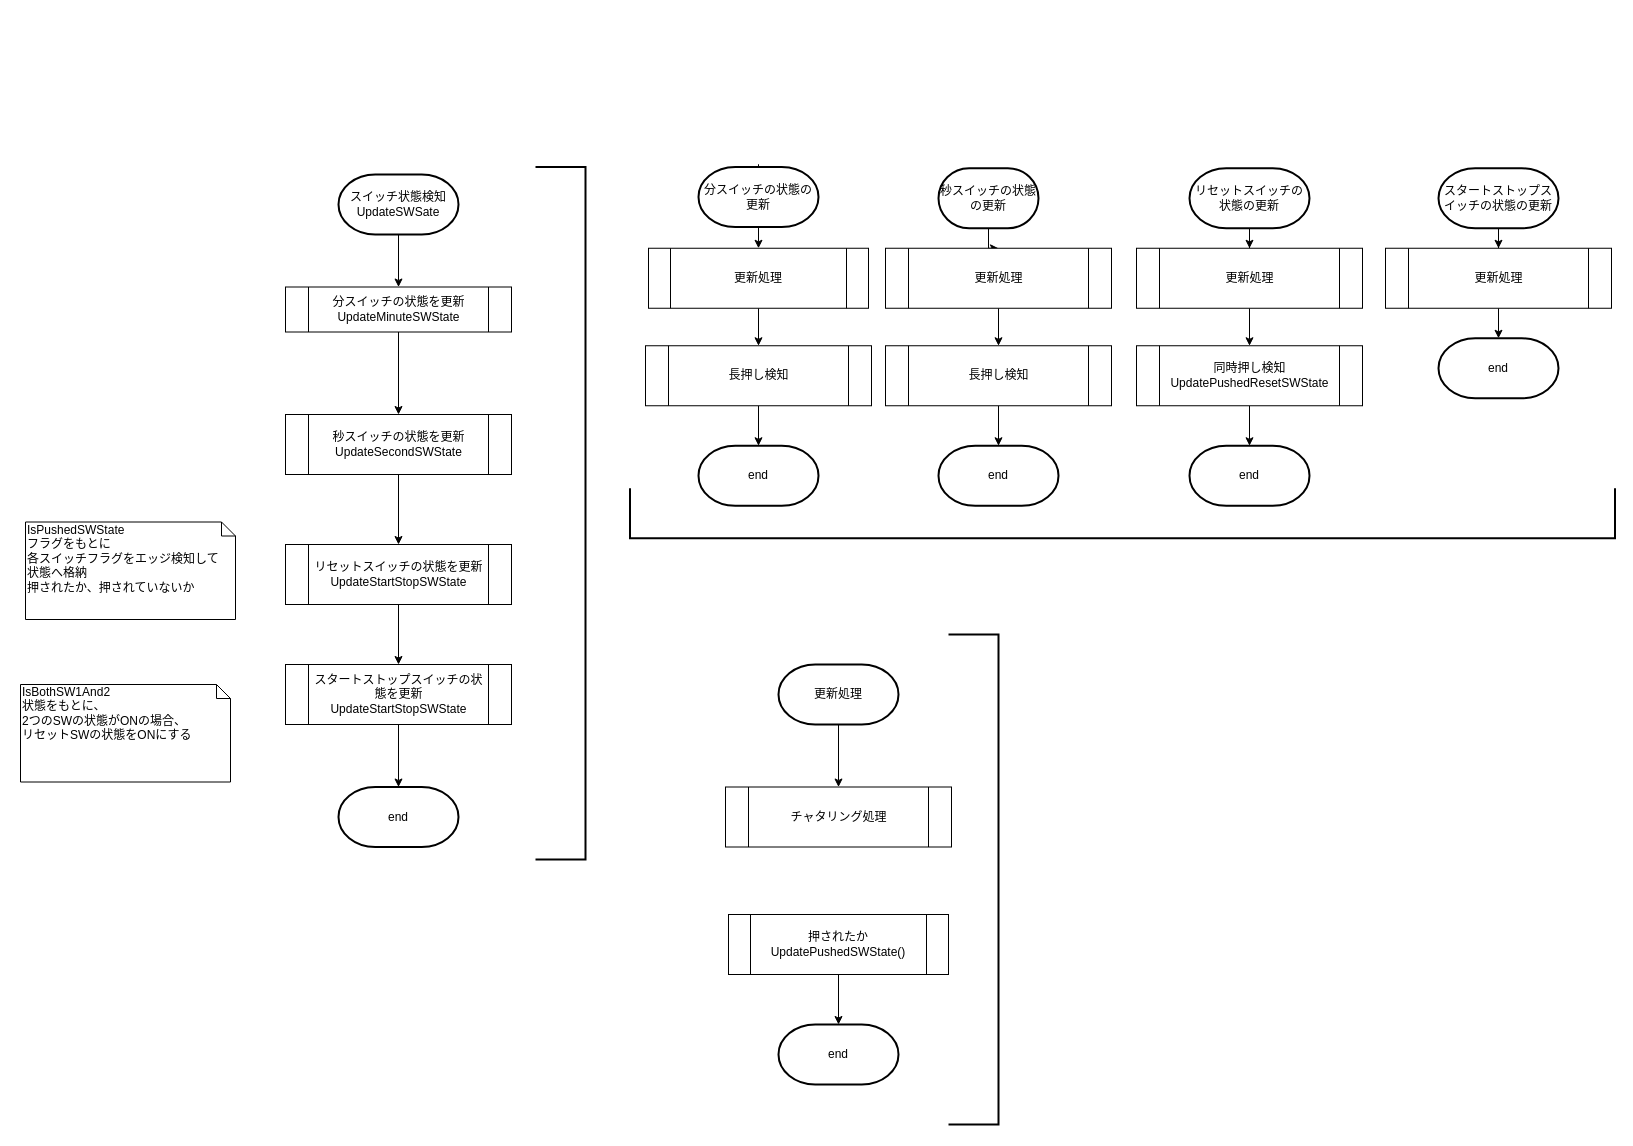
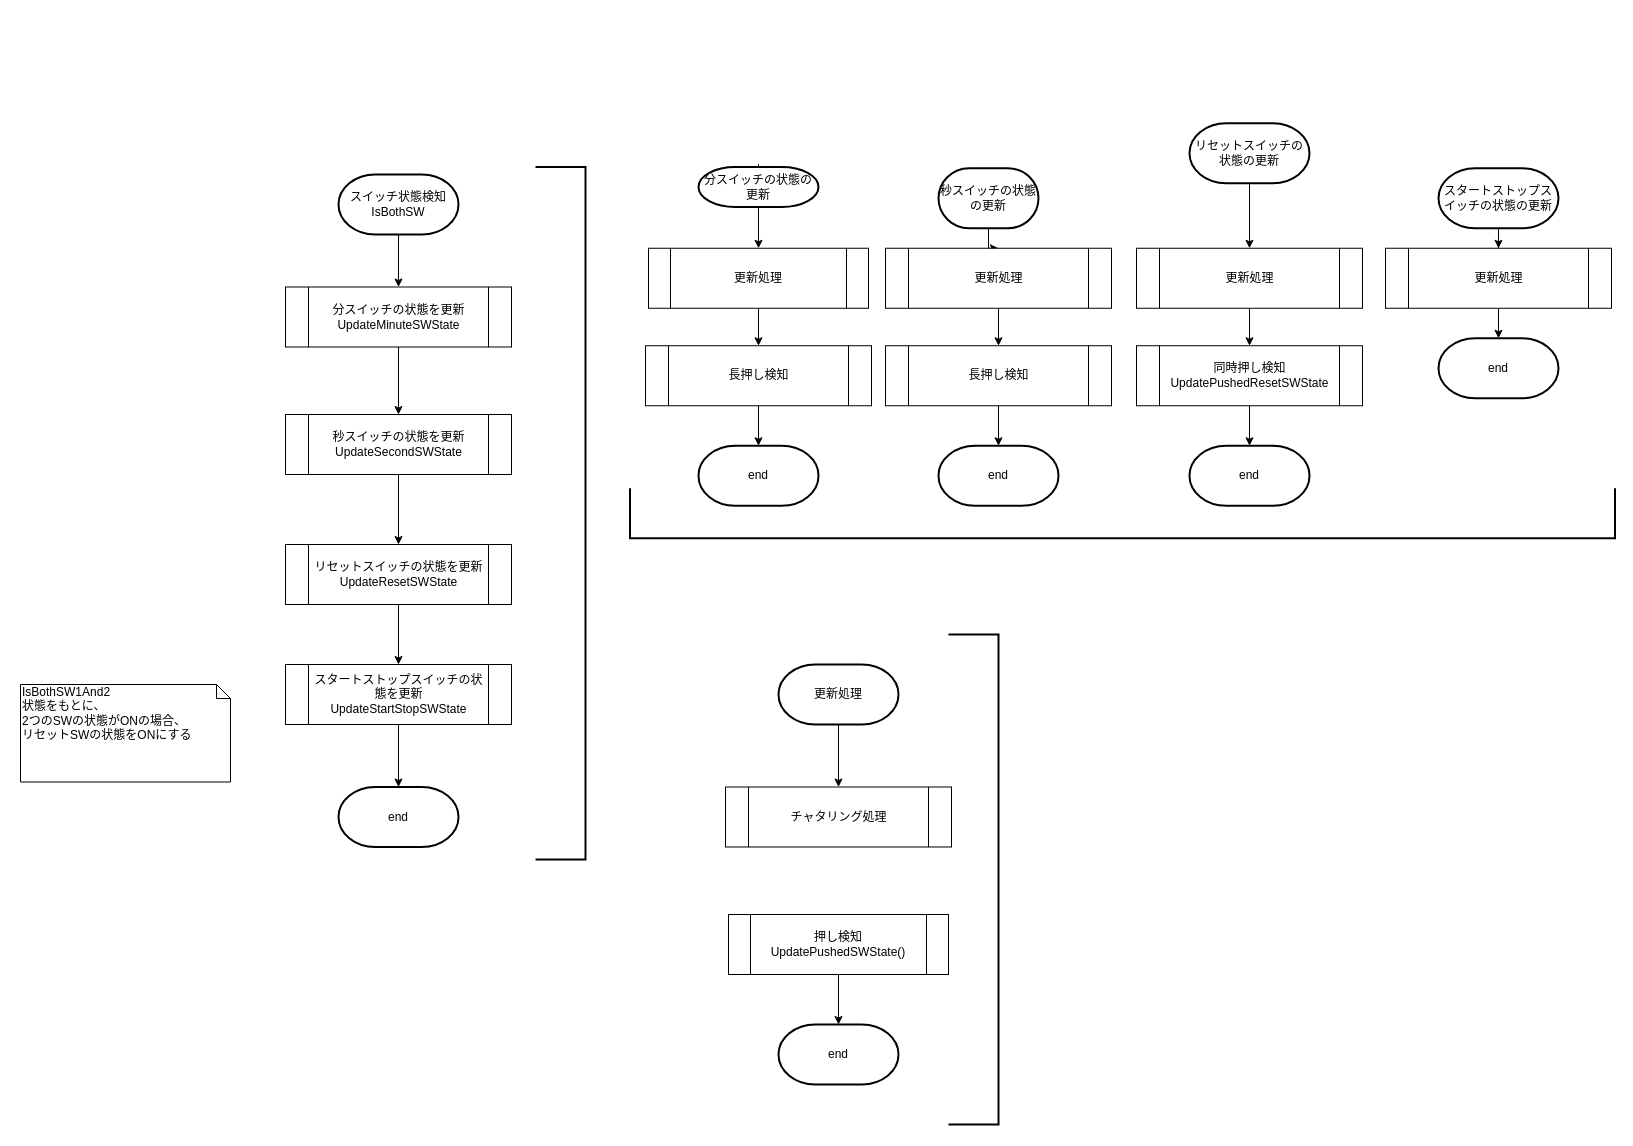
node "分スイッチの状態の更新": size 120x60 -> 120x40
node "リセットスイッチの状態の更新": moved (1250, 198) -> (1250, 153)
node "スイッチ状態検知 UpdateSWSate": label "スイッチ状態検知 UpdateSWSate" -> "スイッチ状態検知 IsBothSW"
node "分スイッチの状態を更新 UpdateMinuteSWState": size 226x45 -> 226x60
node "IsPushedSWState フラグをもとに 各スイッチフラグをエッジ検知して 状態へ格納 押されたか、押されていないか": removed
node "リセットスイッチの状態を更新 UpdateStartStopSWState": label "リセットスイッチの状態を更新 UpdateStartStopSWState" -> "リセットスイッチの状態を更新 UpdateResetSWState"
node "押されたか UpdatePushedSWState()": label "押されたか UpdatePushedSWState()" -> "押し検知 UpdatePushedSWState()"
